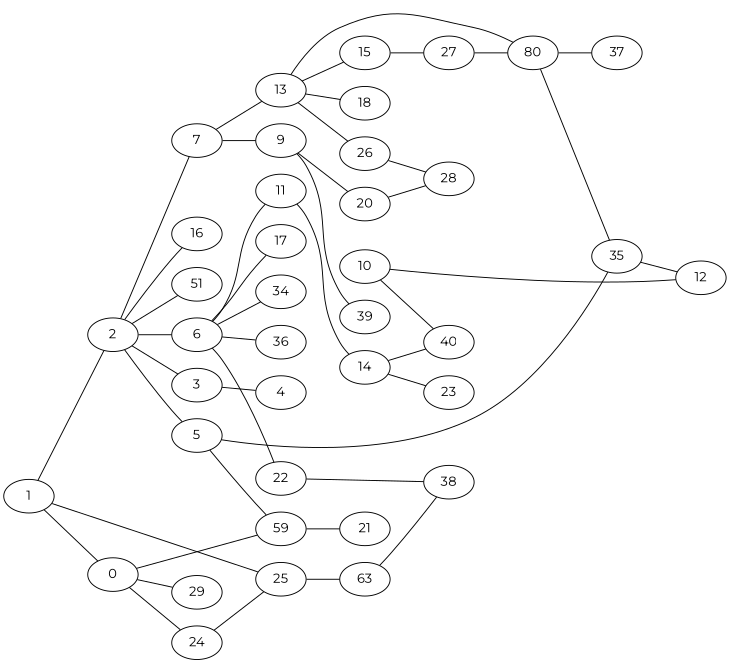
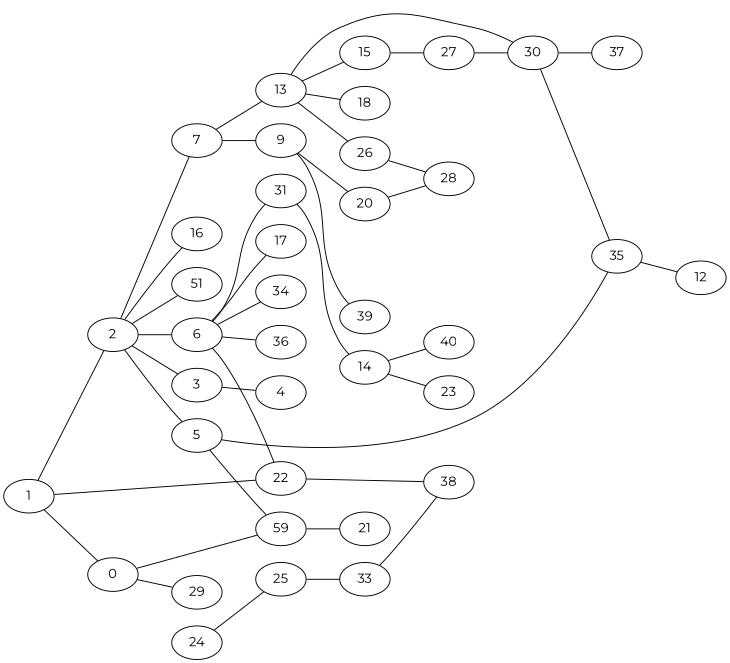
node "80": label "80" -> "30"
node "11": label "11" -> "31"
node "10": removed
edge "1" -- "25": now "1" -- "22"
node "63": label "63" -> "33"
edge "0" -- "24": removed
